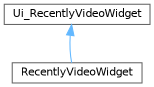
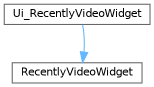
edge "RecentlyVideoWidget" -> "Ui_RecentlyVideoWidget": reversed
